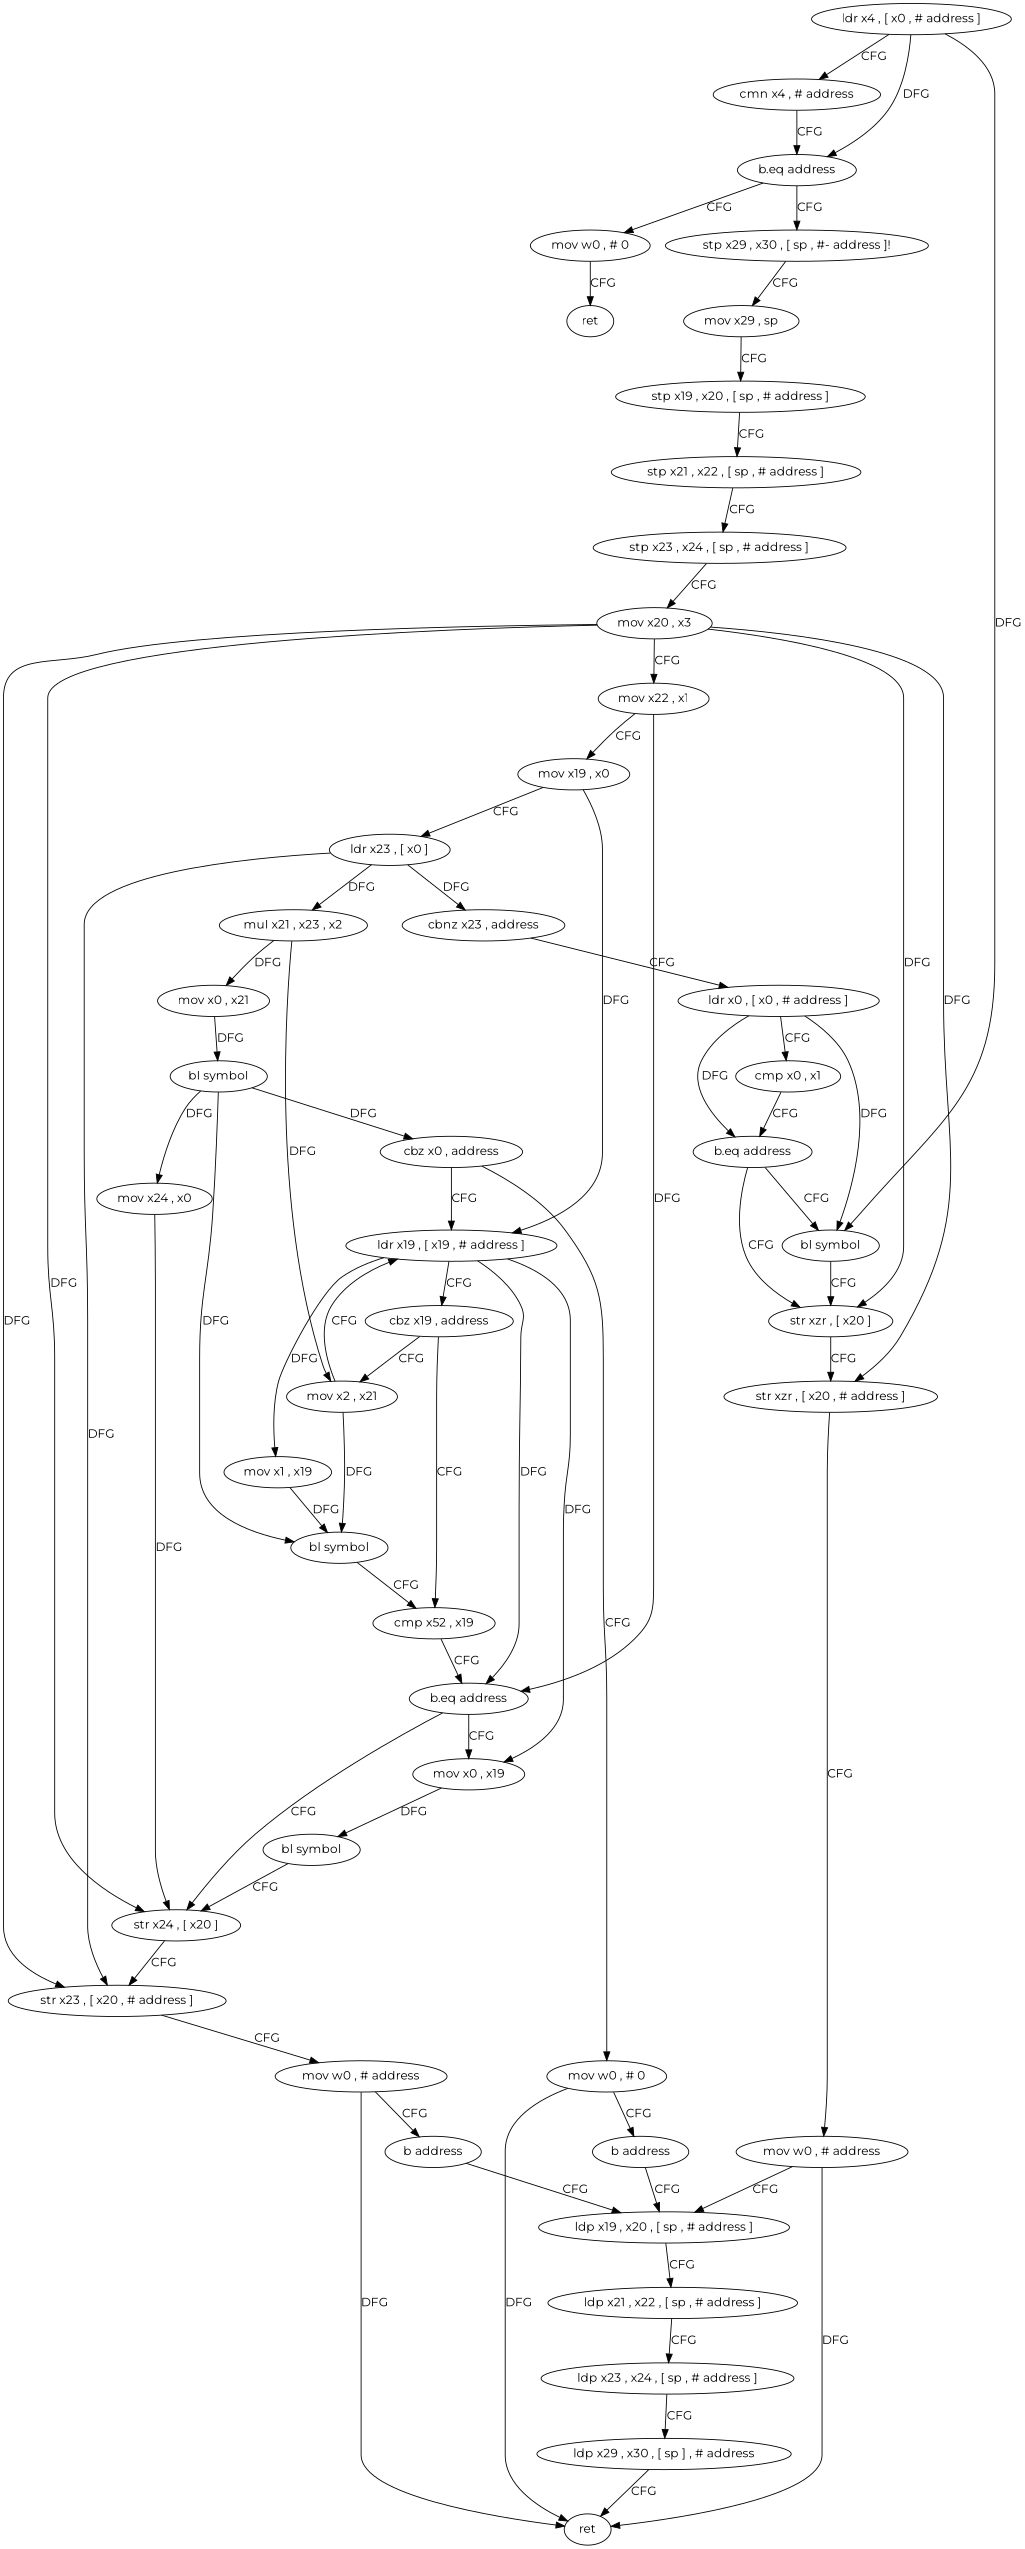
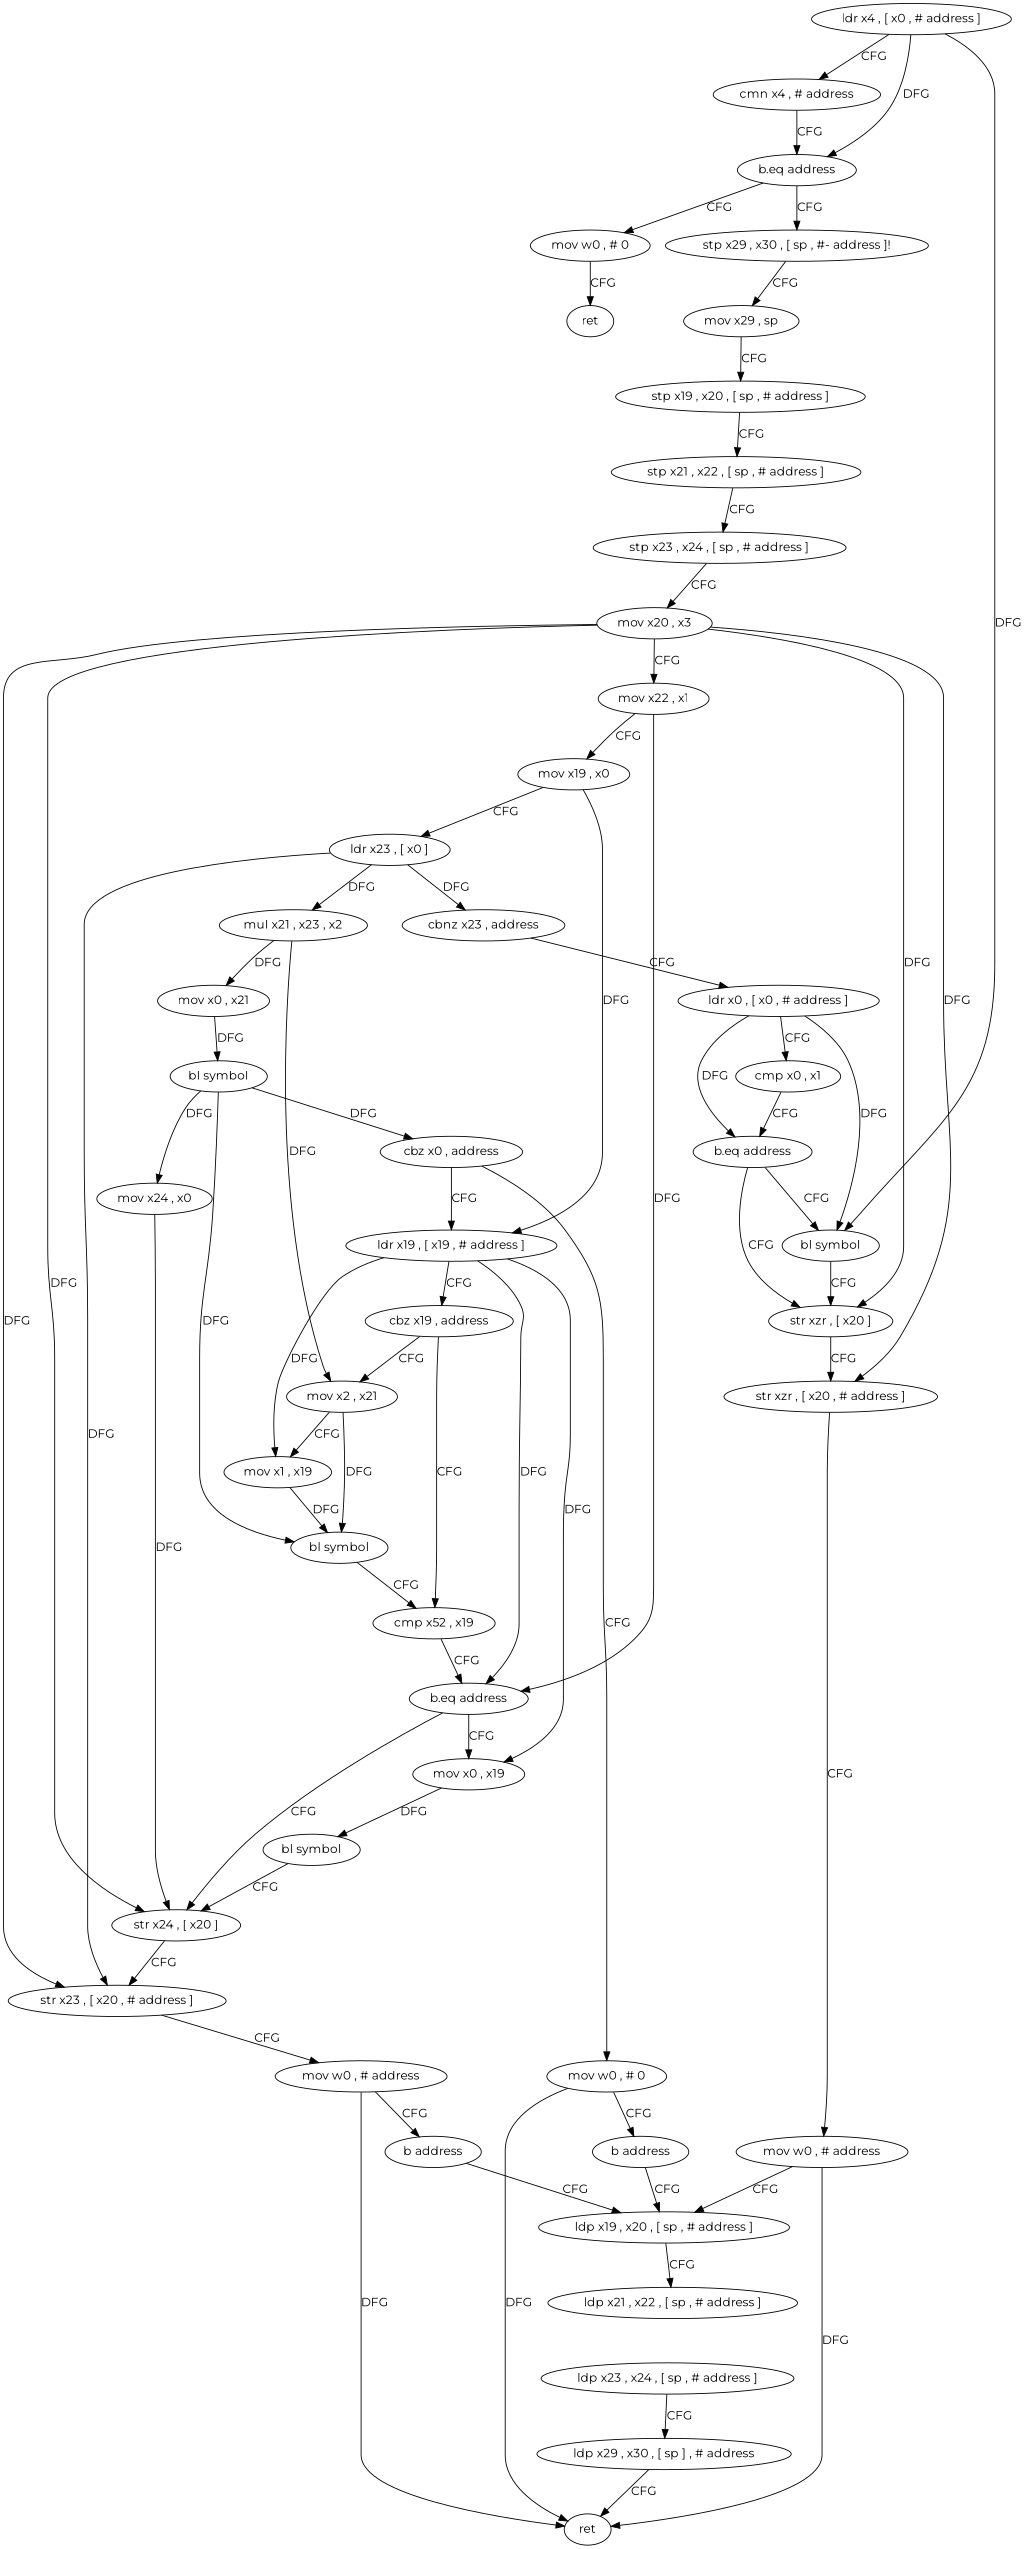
edge "mov x2 , x21" -> "ldr x19 , [ x19 , # address ]": now "mov x2 , x21" -> "mov x1 , x19"
edge "ldp x21 , x22 , [ sp , # address ]" -> "ldp x23 , x24 , [ sp , # address ]": removed, label "CFG"
